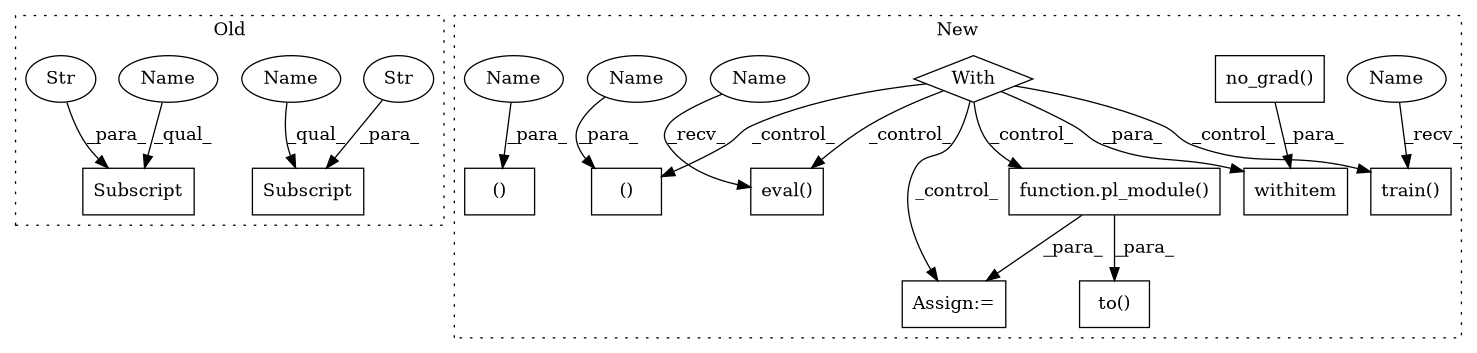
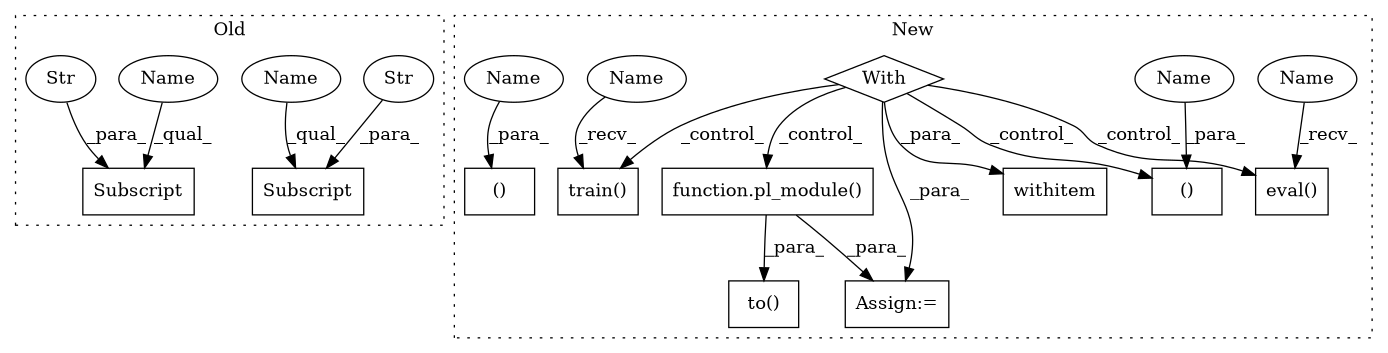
node "no_grad()": removed
edge "With" -> "Assign:=": label "_control_" -> "_para_"
